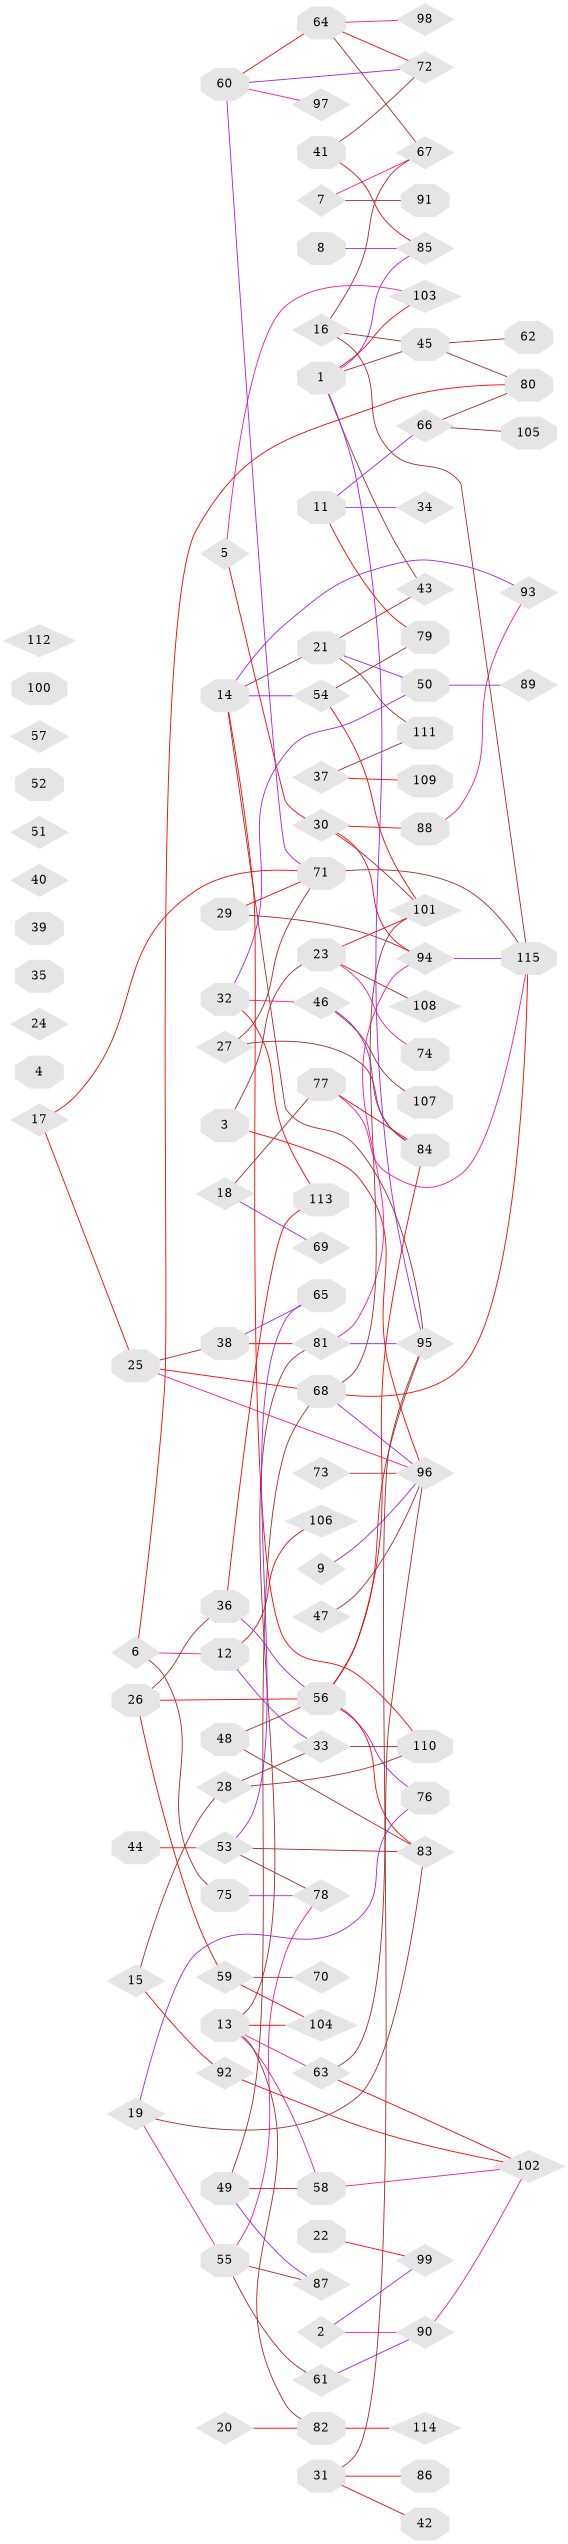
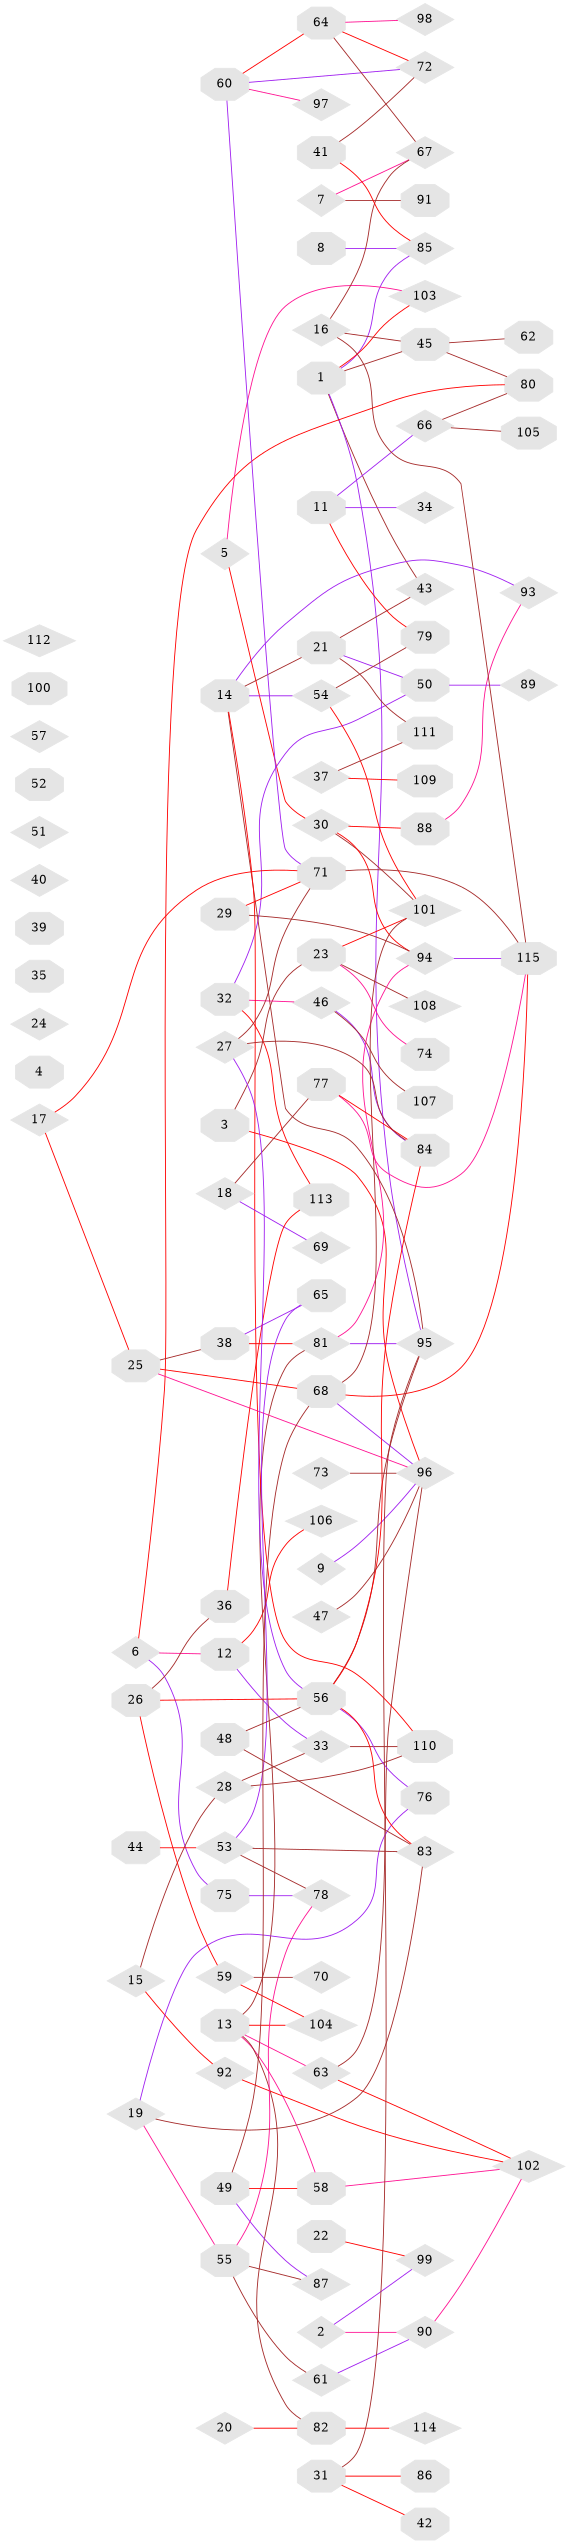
edge "36" -- "56": now "27" -- "56"
edge "6" -- "75": color brown -> purple
